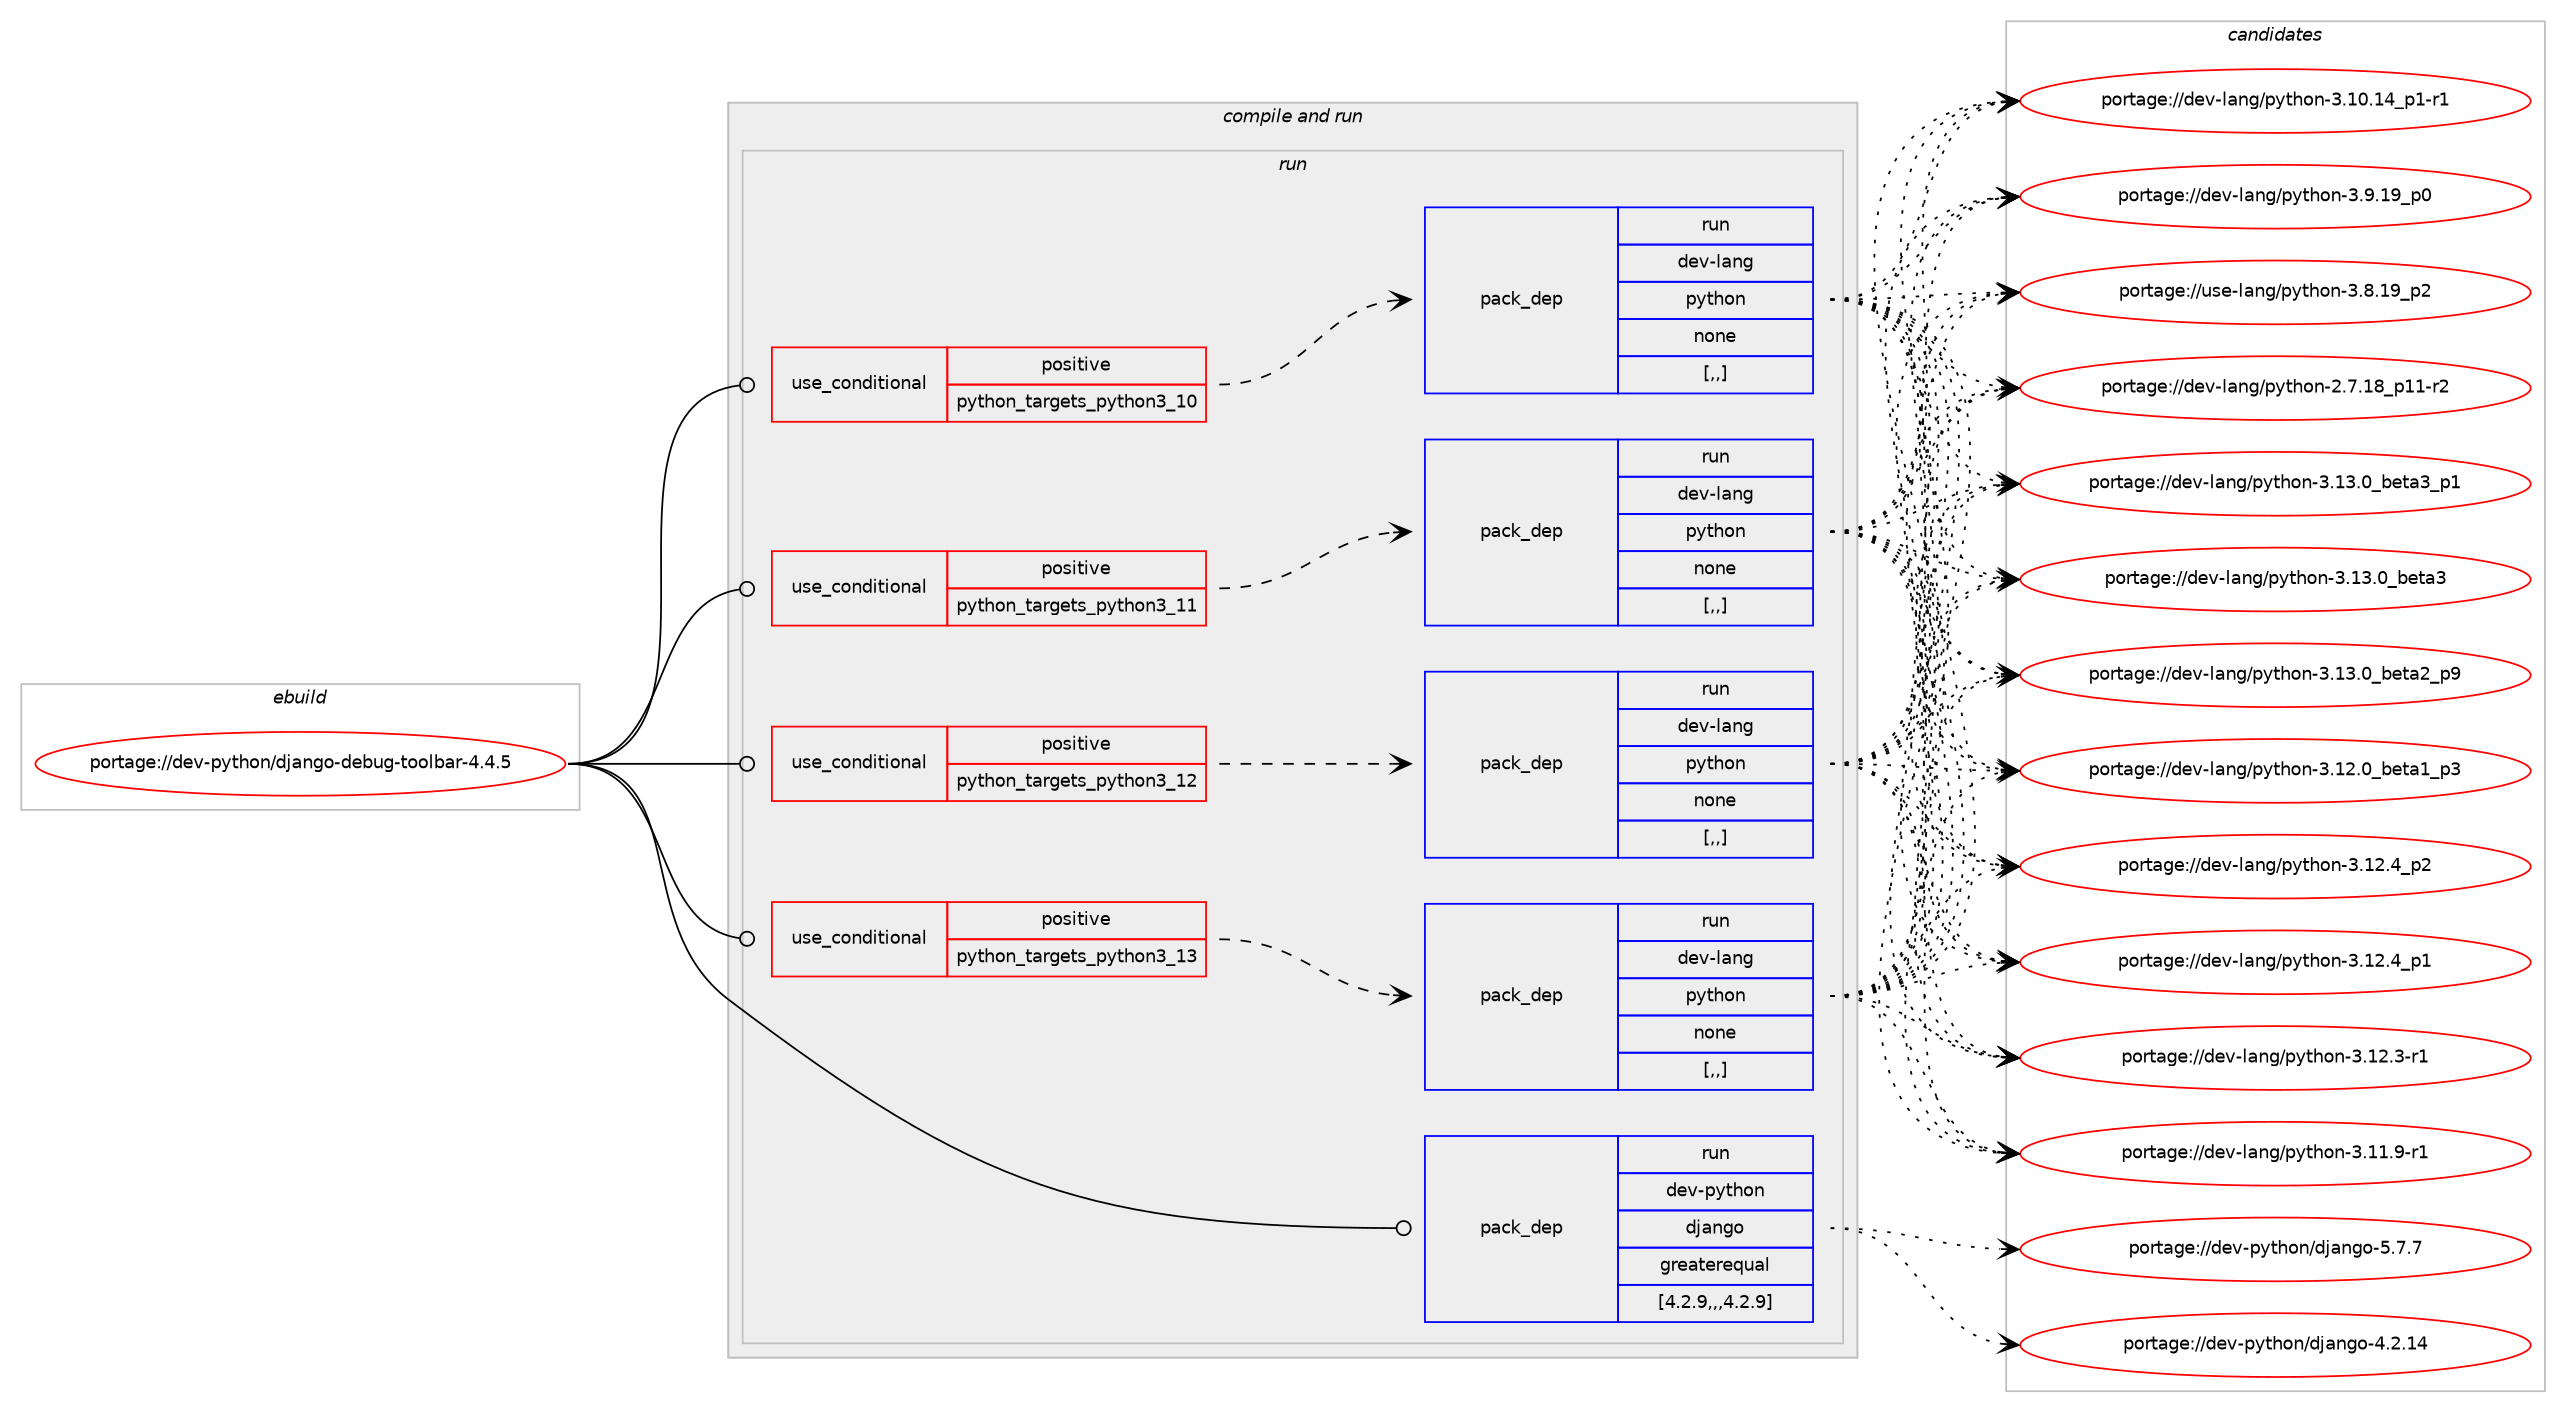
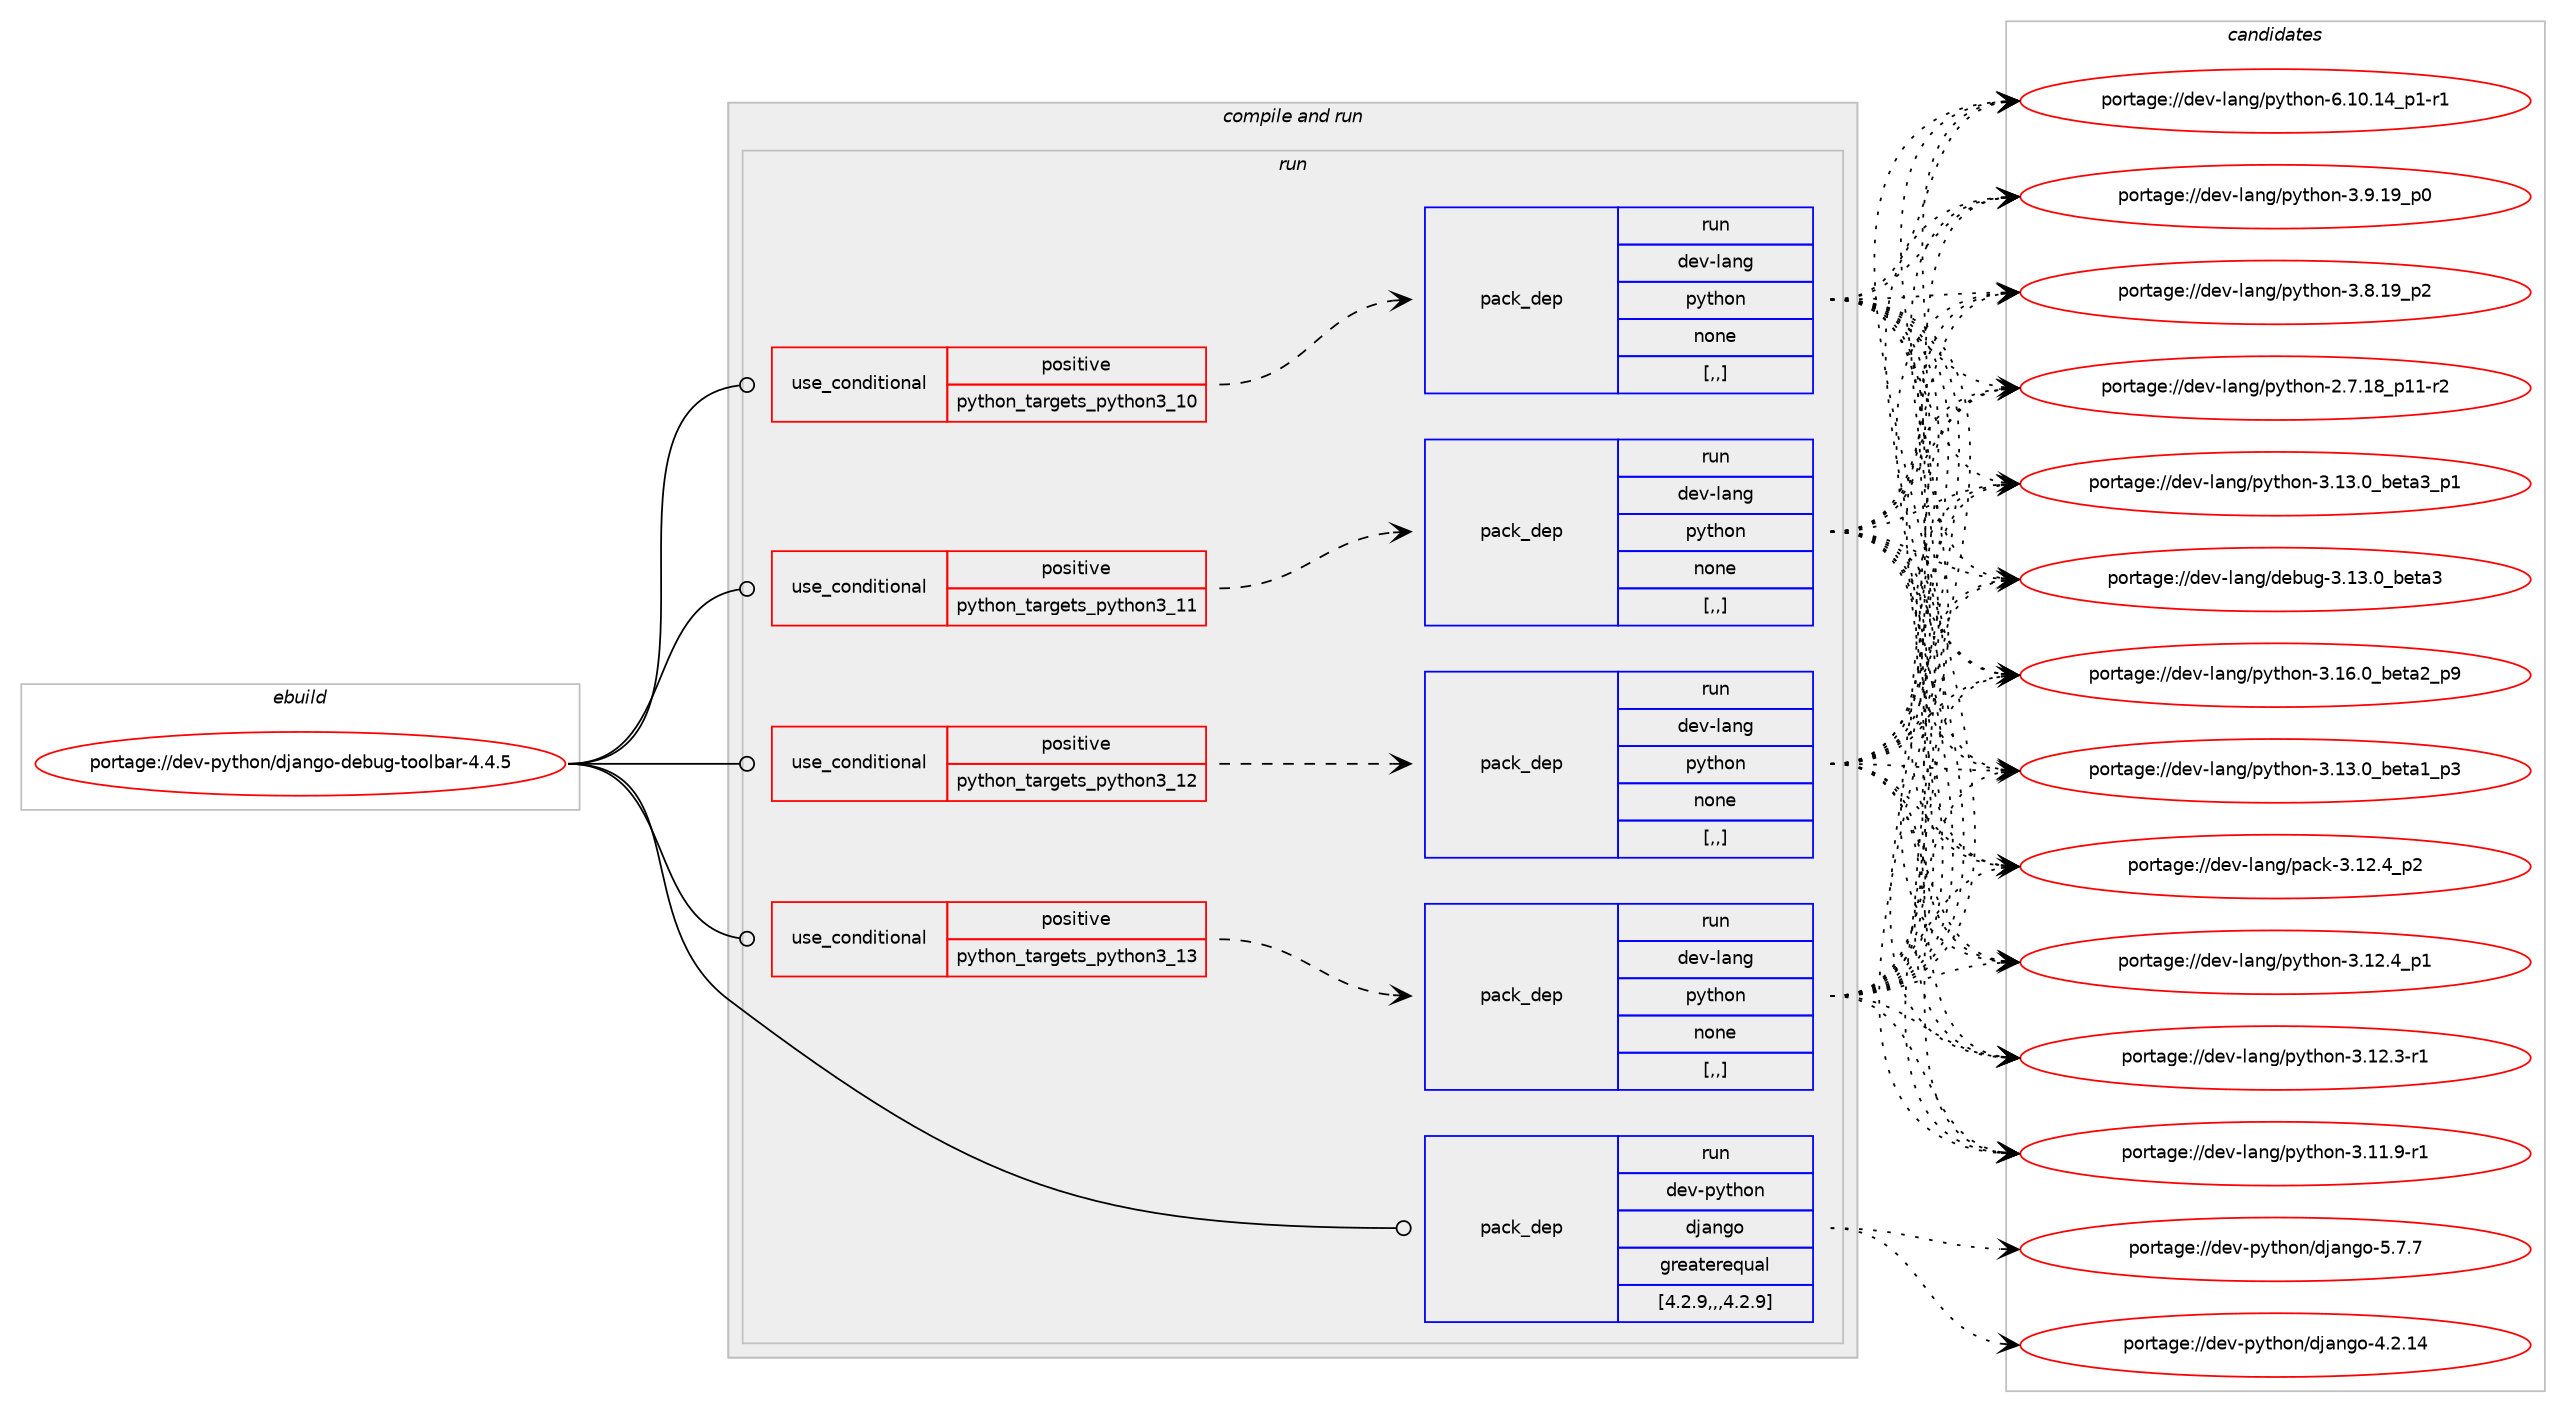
node "portage://dev-lang/python-3.10.14_p1-r1": label "portage://dev-lang/python-3.10.14_p1-r1" -> "portage://dev-lang/python-6.10.14_p1-r1"
node "portage://use-lang/python-3.8.19_p2": label "portage://use-lang/python-3.8.19_p2" -> "portage://dev-lang/python-3.8.19_p2"
node "portage://dev-lang/python-3.13.0_beta3": label "portage://dev-lang/python-3.13.0_beta3" -> "portage://dev-lang/debug-3.13.0_beta3"
node "portage://dev-lang/python-3.13.0_beta2_p9": label "portage://dev-lang/python-3.13.0_beta2_p9" -> "portage://dev-lang/python-3.16.0_beta2_p9"
node "portage://dev-lang/python-3.12.0_beta1_p3": label "portage://dev-lang/python-3.12.0_beta1_p3" -> "portage://dev-lang/python-3.13.0_beta1_p3"
node "portage://dev-lang/python-3.12.4_p2": label "portage://dev-lang/python-3.12.4_p2" -> "portage://dev-lang/pack-3.12.4_p2"
